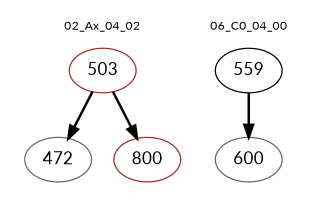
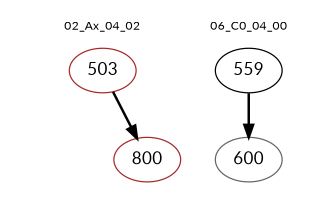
node "472": removed
